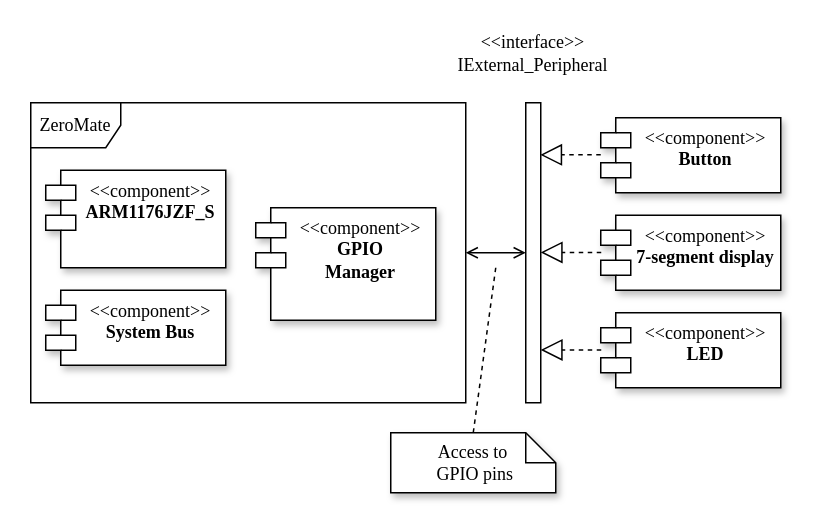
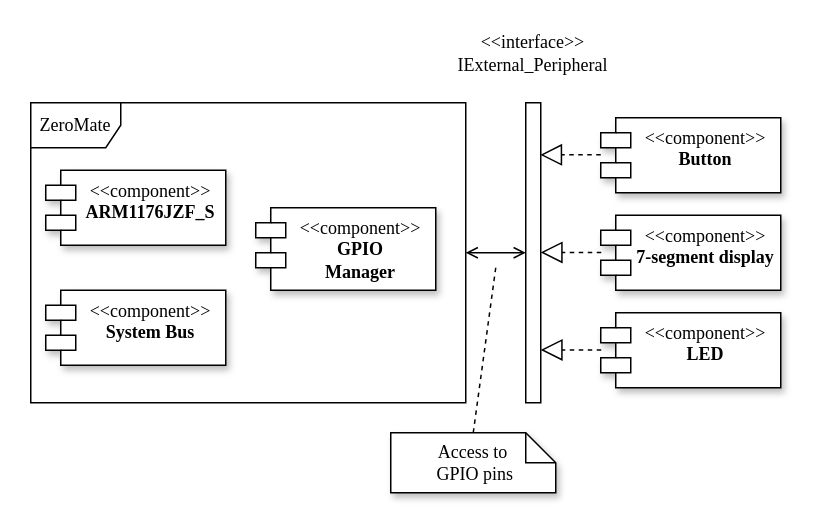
node "<<component>> ARM1176JZF_S": size 180x98 -> 180x75
node "<<component>> GPIO Manager": size 180x113 -> 180x83
